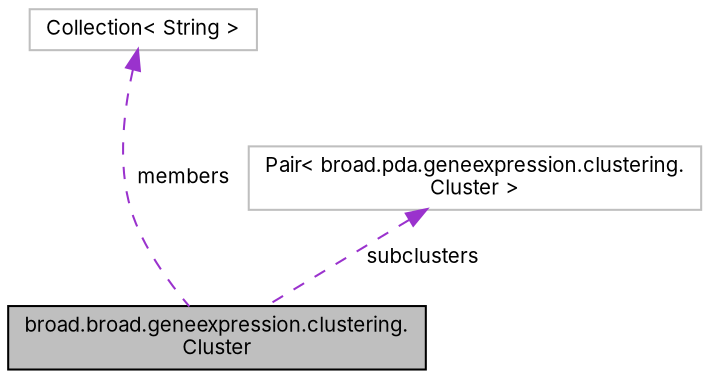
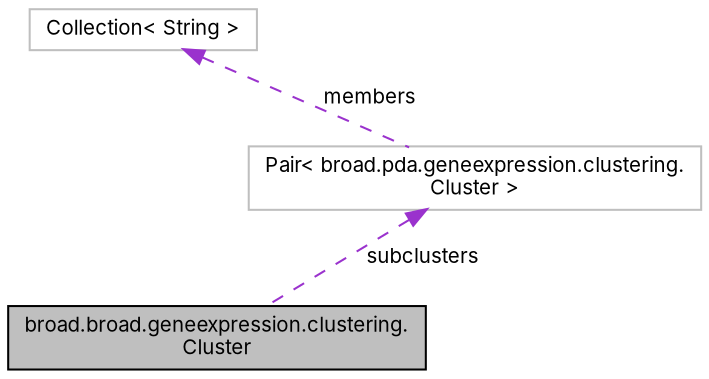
edge "broad.broad.geneexpression.clustering. Cluster" -> "Collection< String >": now "Pair< broad.pda.geneexpression.clustering. Cluster >" -> "Collection< String >"
